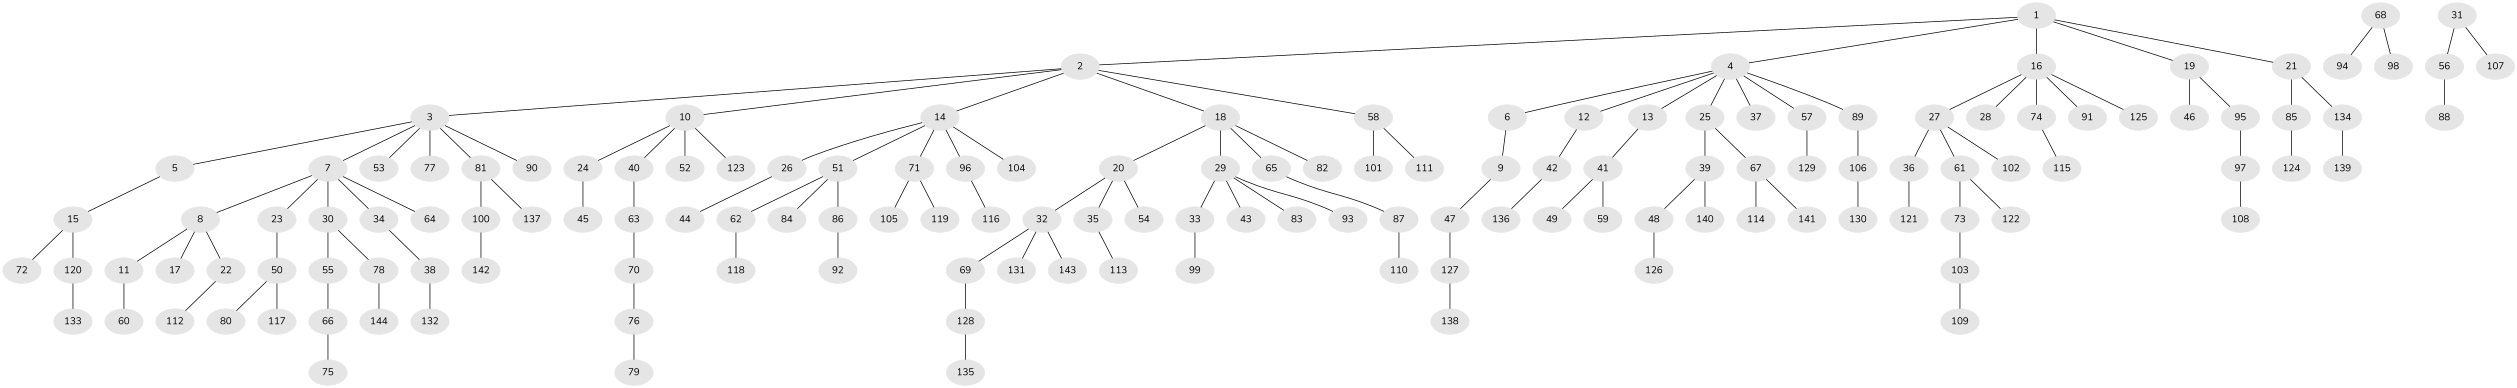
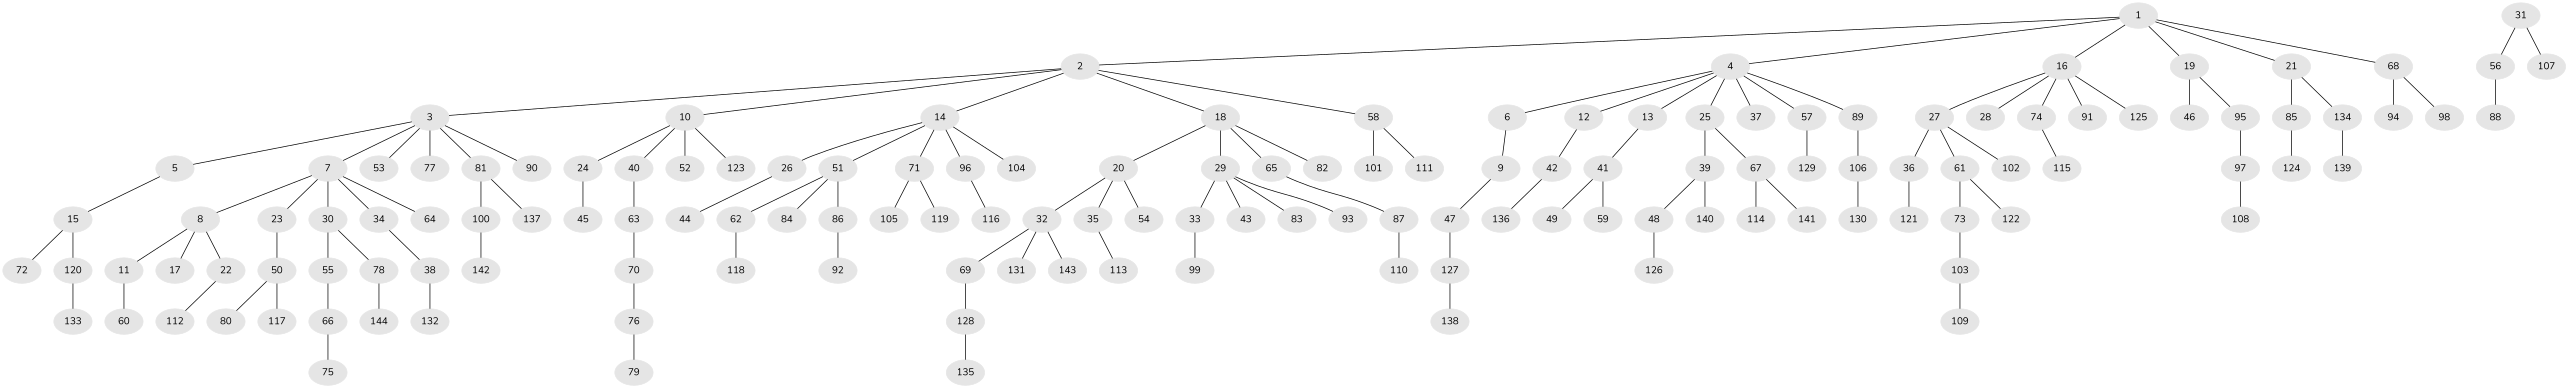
edge "1" -- "68": added
